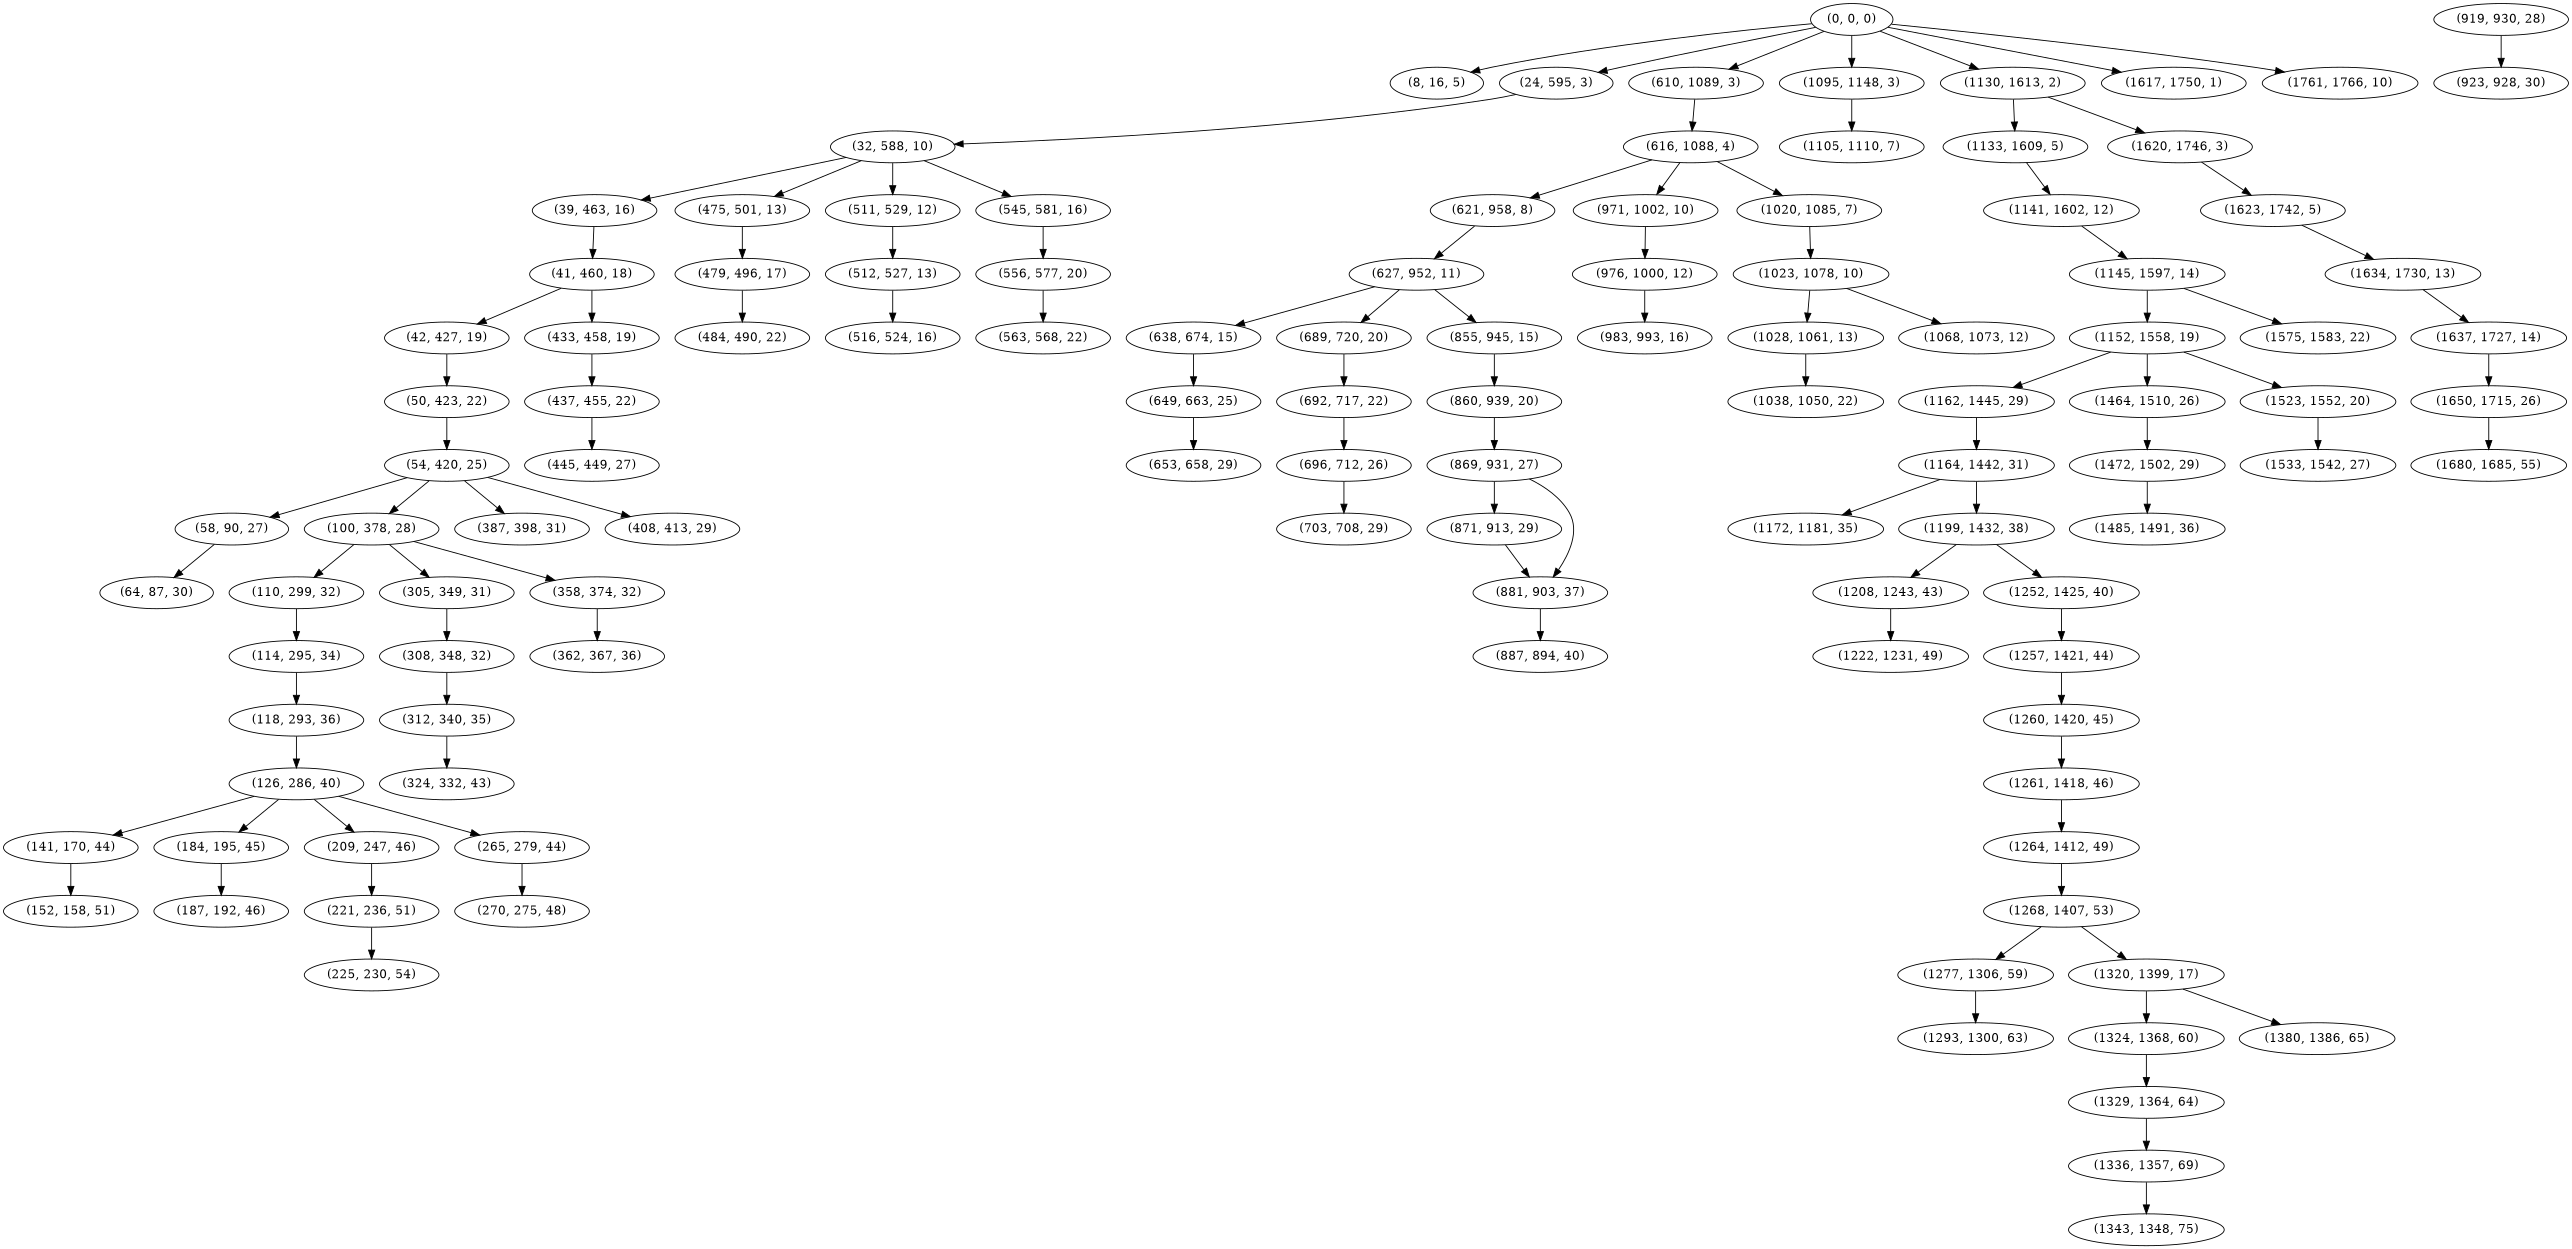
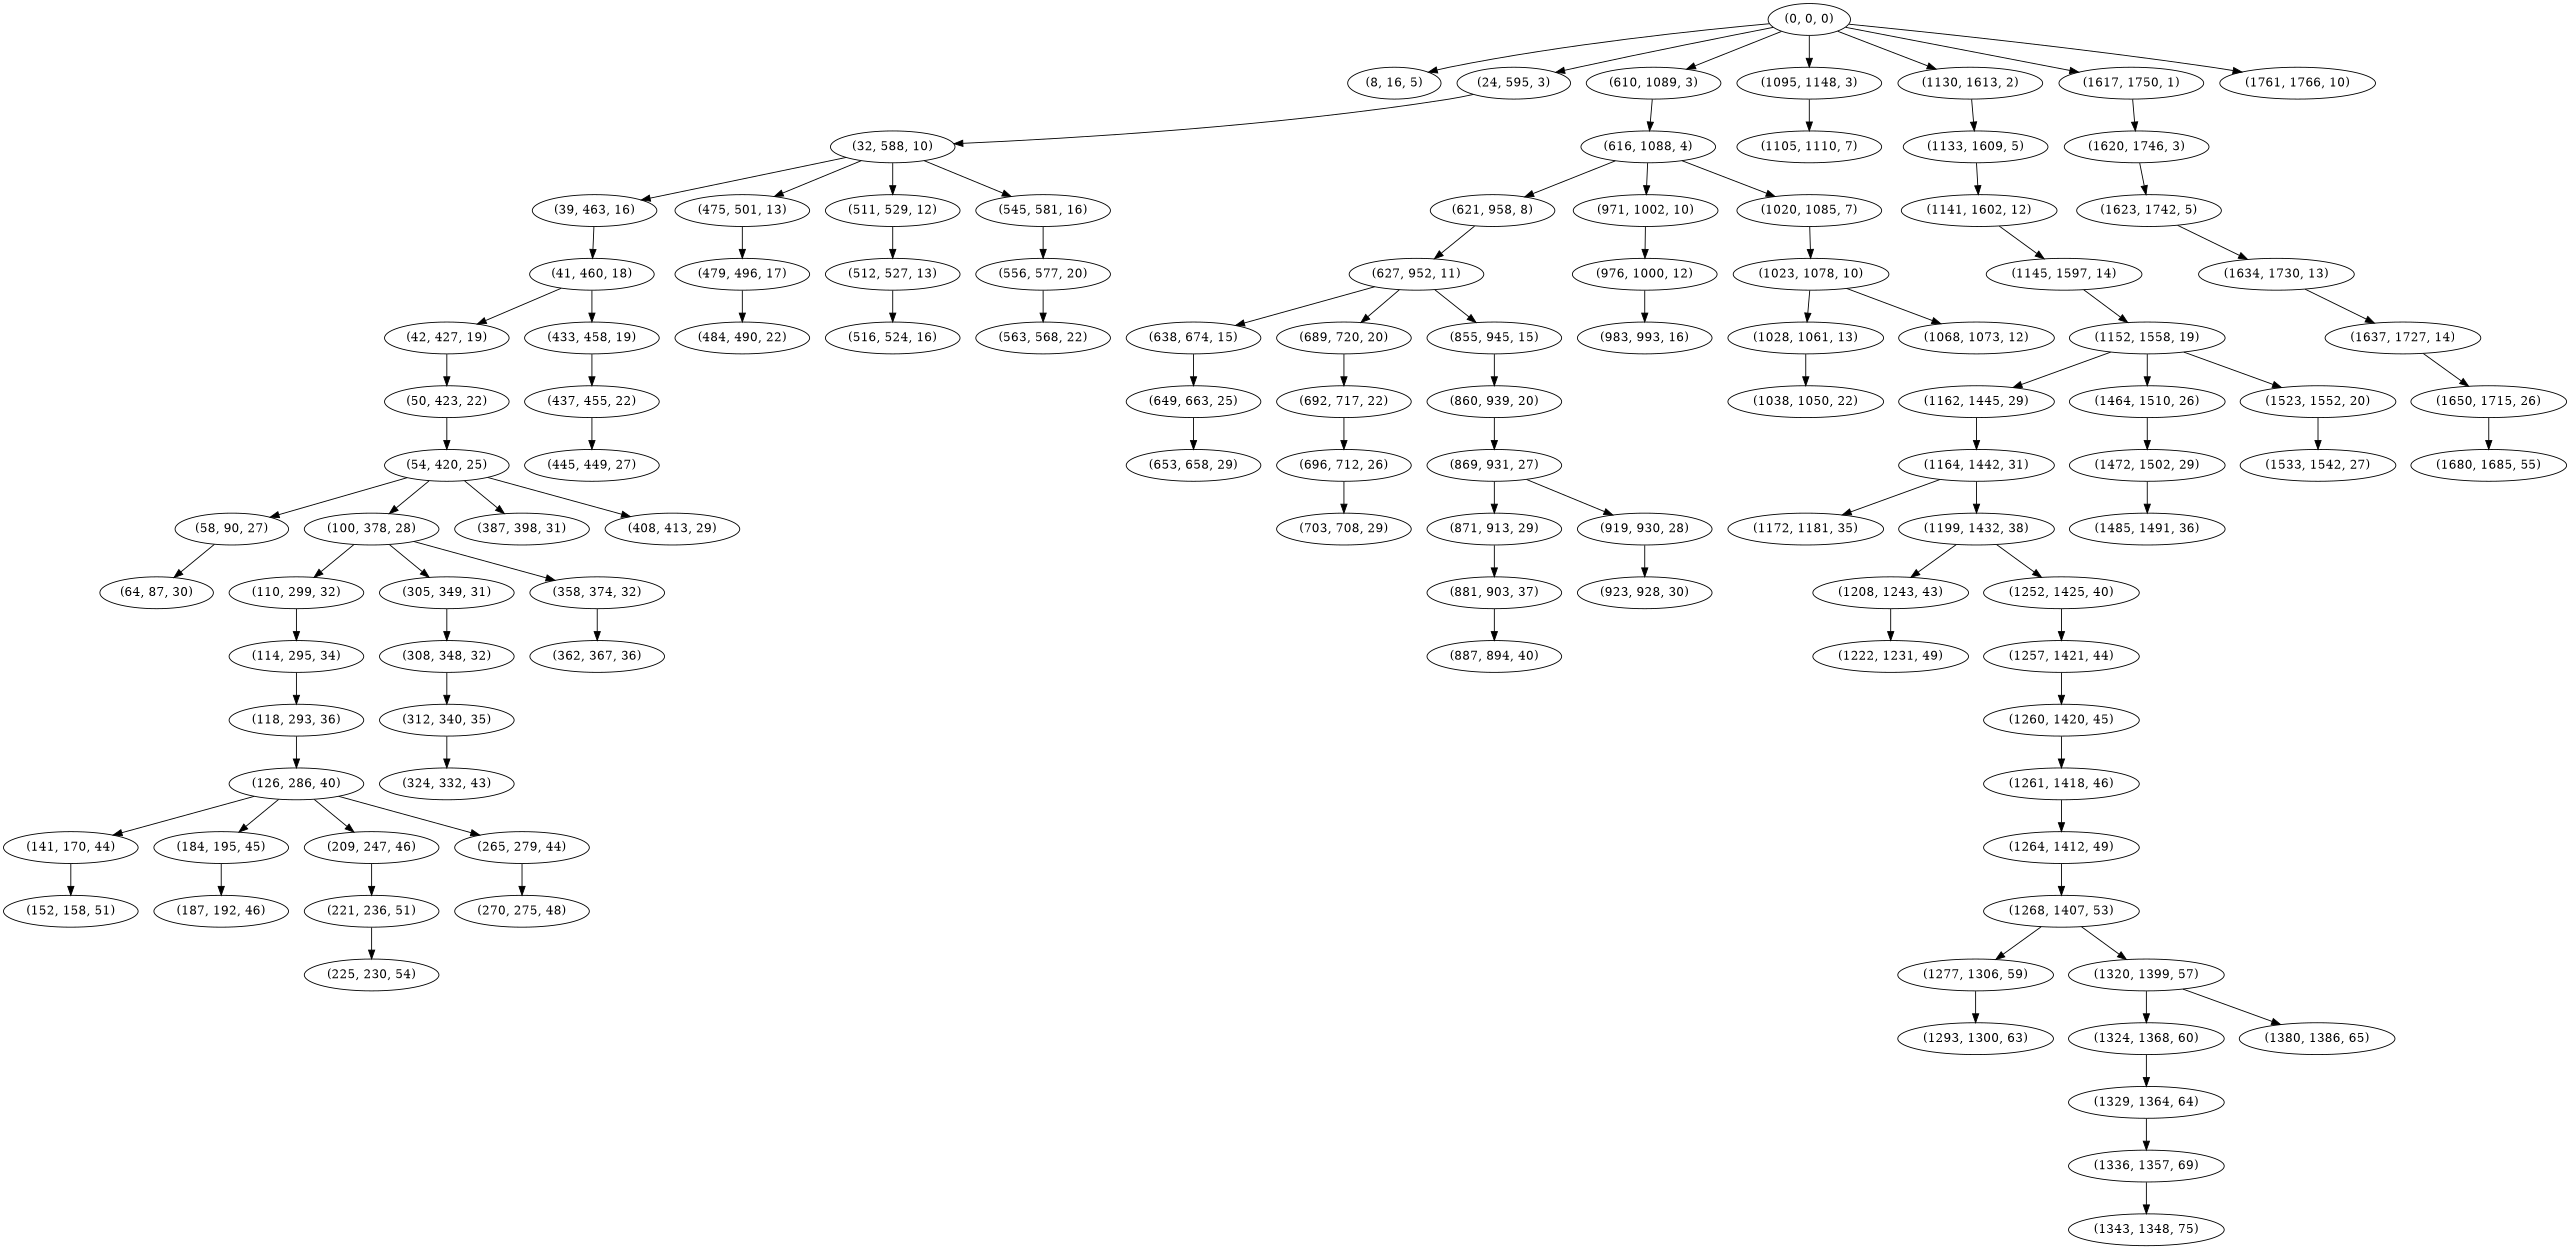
edge "(1130, 1613, 2)" -> "(1620, 1746, 3)": now "(1617, 1750, 1)" -> "(1620, 1746, 3)"
node "(1575, 1583, 22)": removed
edge "(869, 931, 27)" -> "(881, 903, 37)": now "(869, 931, 27)" -> "(919, 930, 28)"
node "(1320, 1399, 17)": label "(1320, 1399, 17)" -> "(1320, 1399, 57)"
